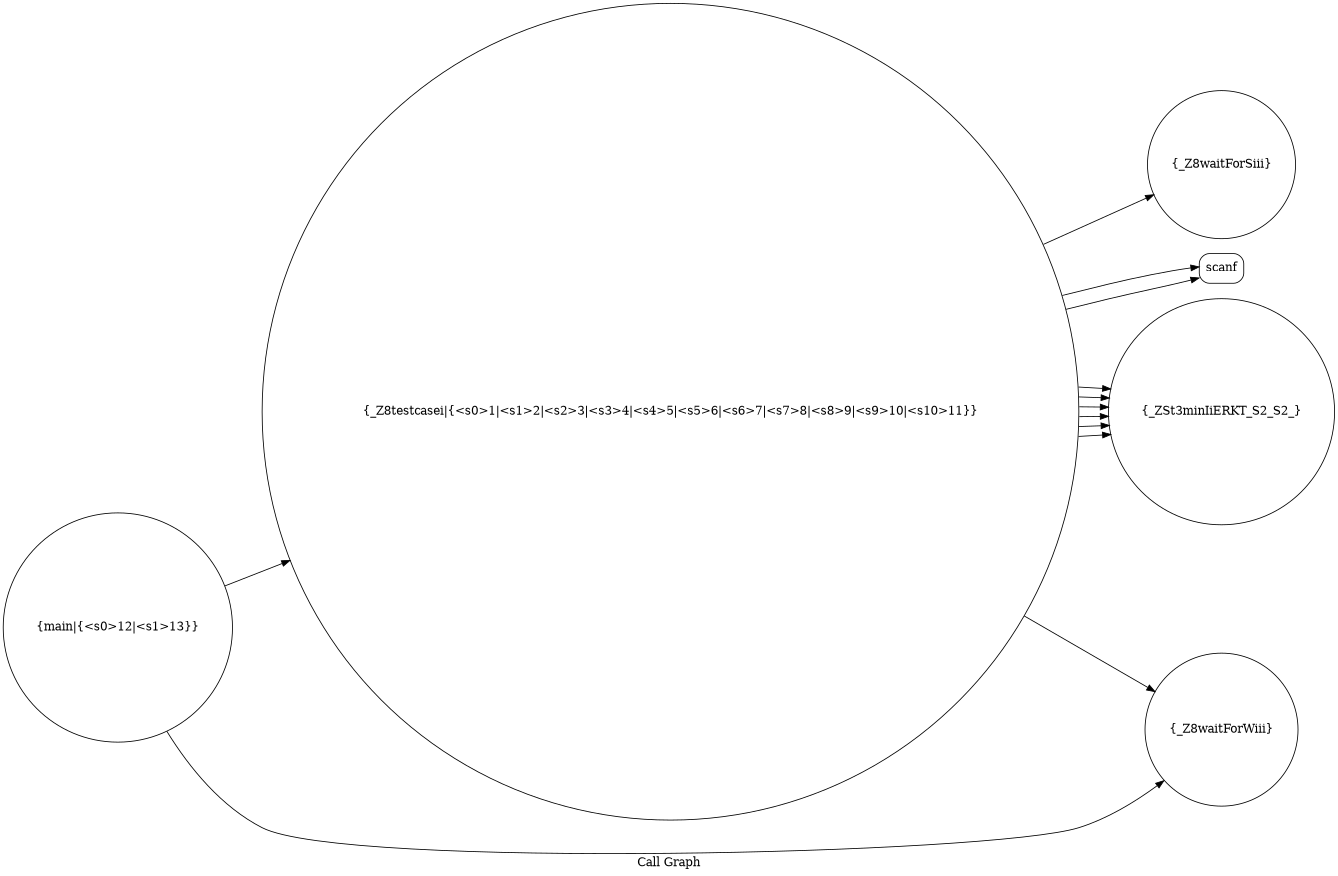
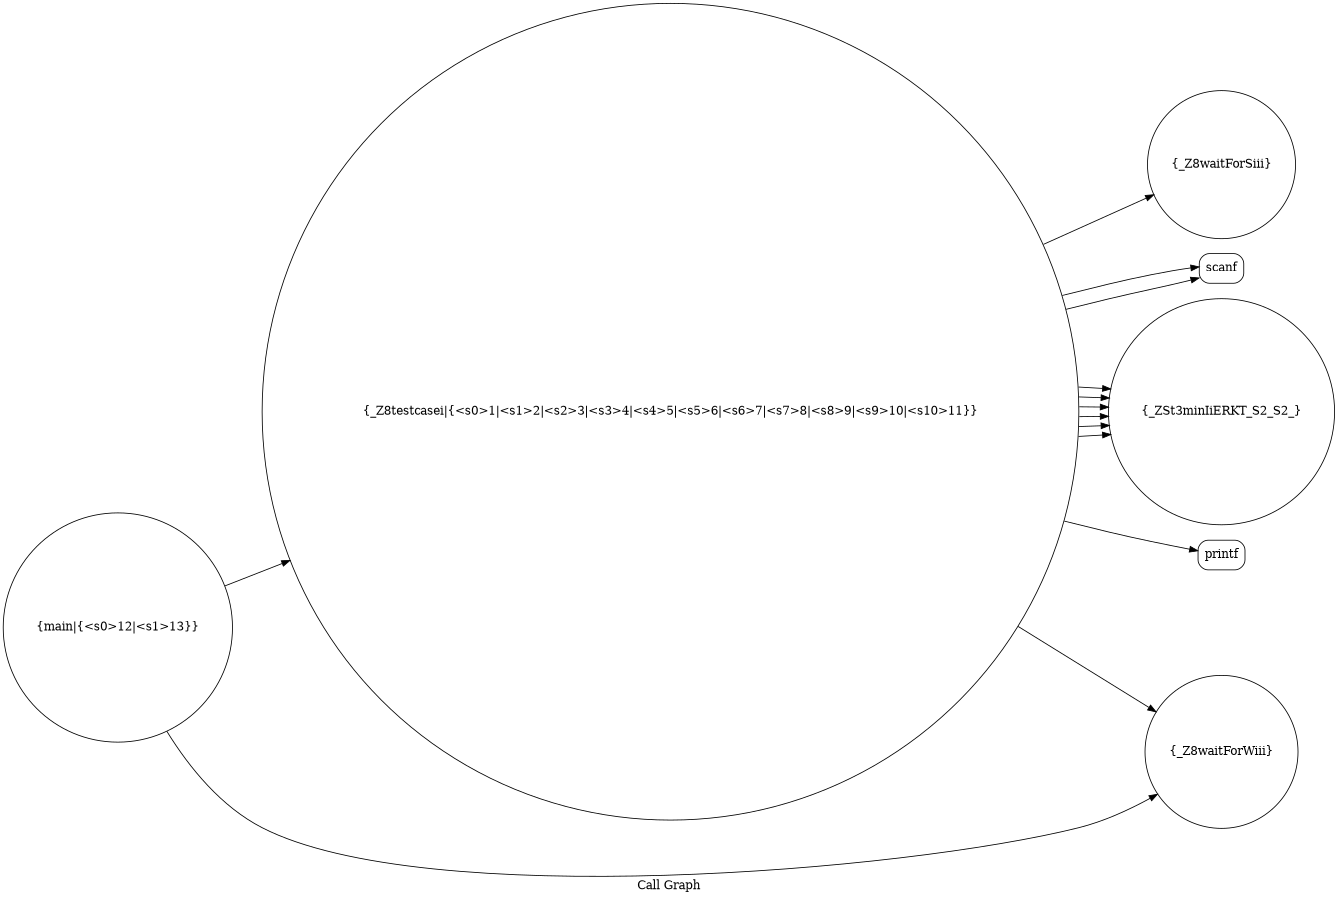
node "printf": added
